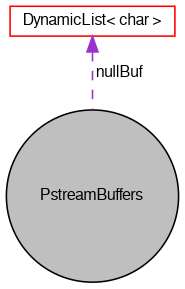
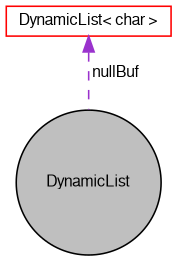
node "PstreamBuffers": label "PstreamBuffers" -> "DynamicList"
